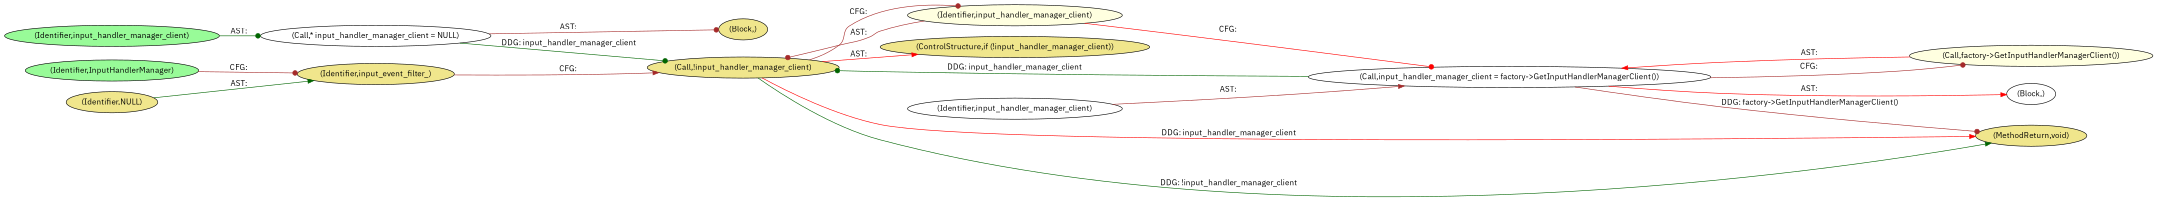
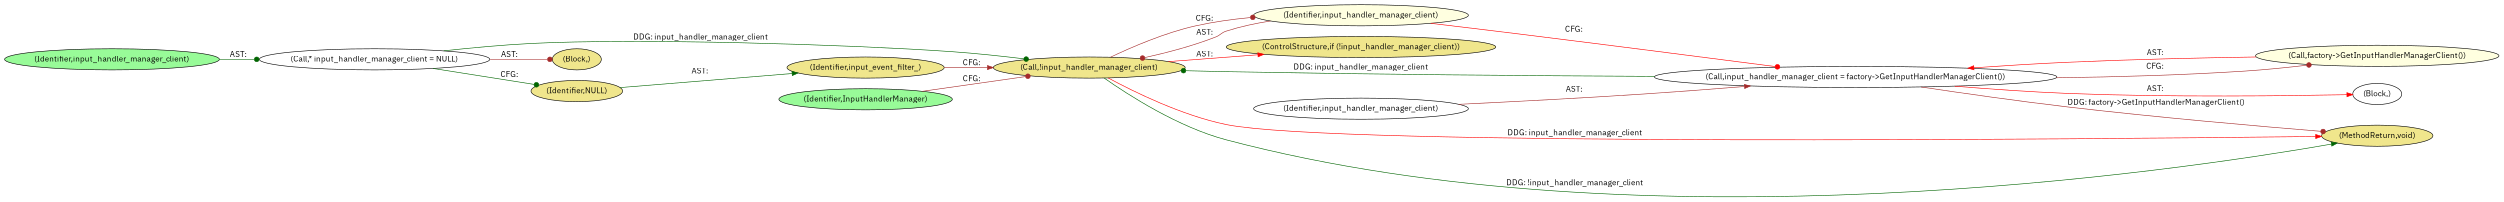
edge "(Identifier,InputHandlerManager)" -> "(Identifier,input_event_filter_)": now "(Identifier,InputHandlerManager)" -> "(Call,!input_handler_manager_client)"
edge "(Call,* input_handler_manager_client = NULL)" -> "(Identifier,NULL)": added, label "CFG:"
